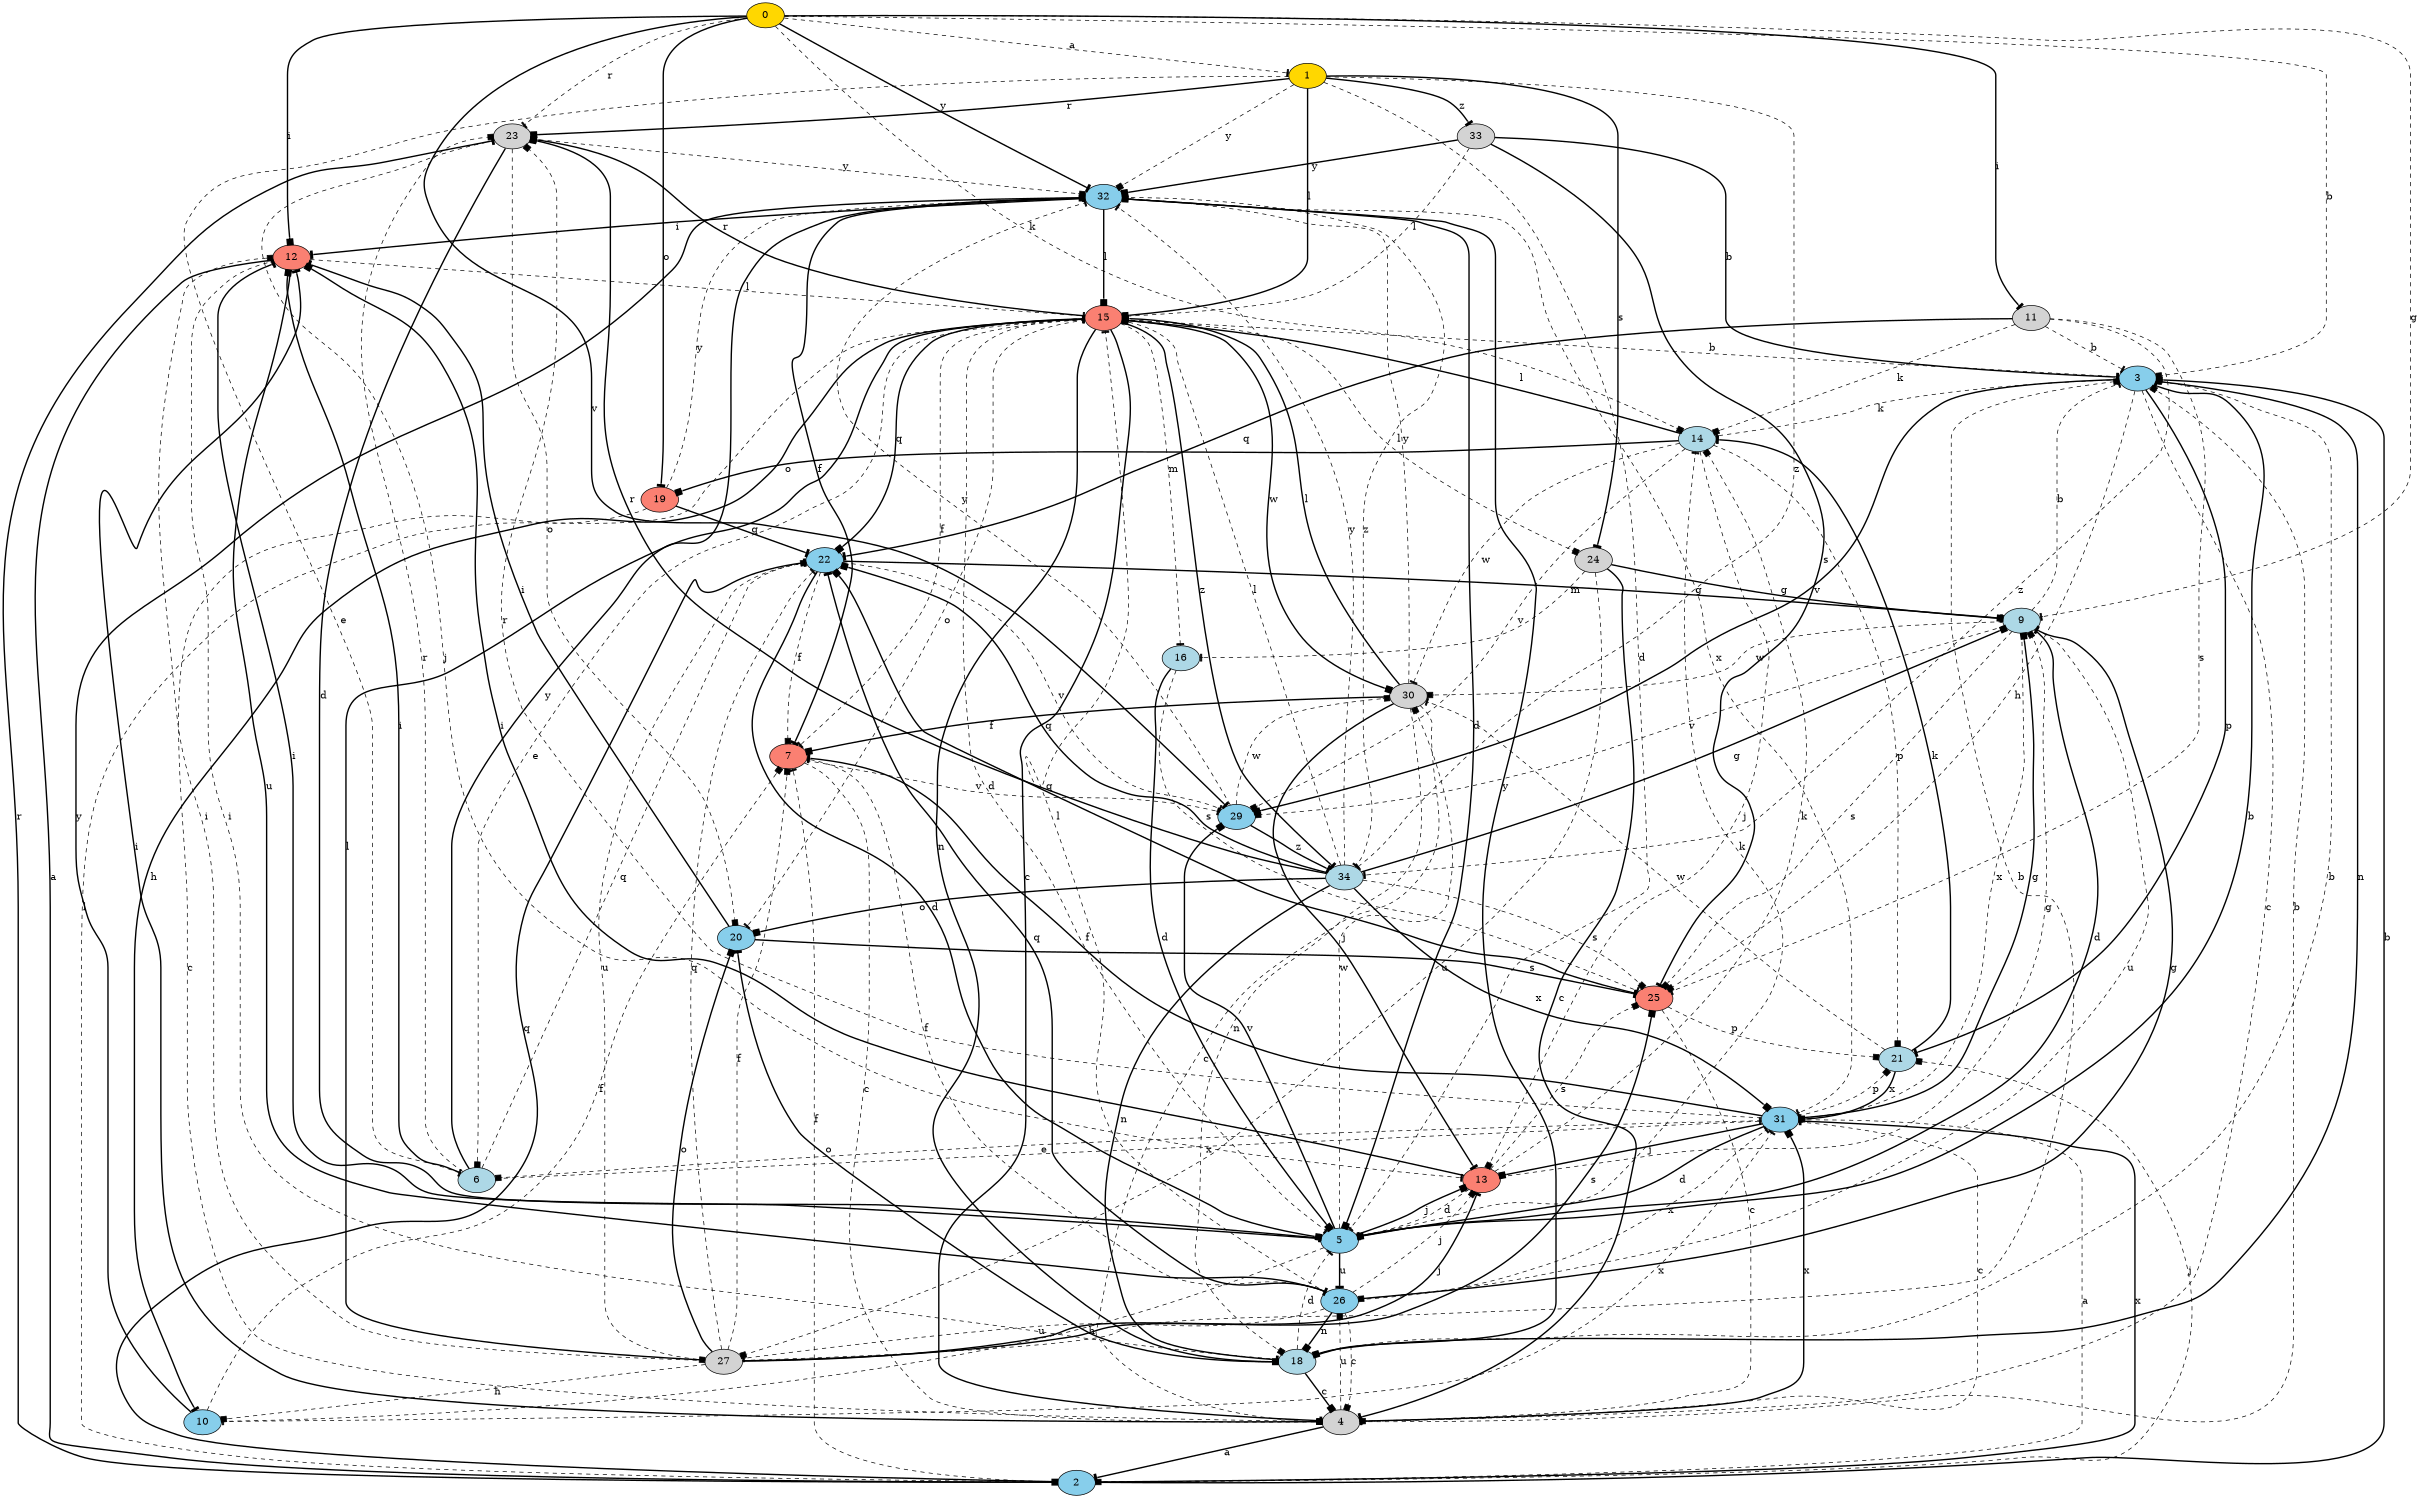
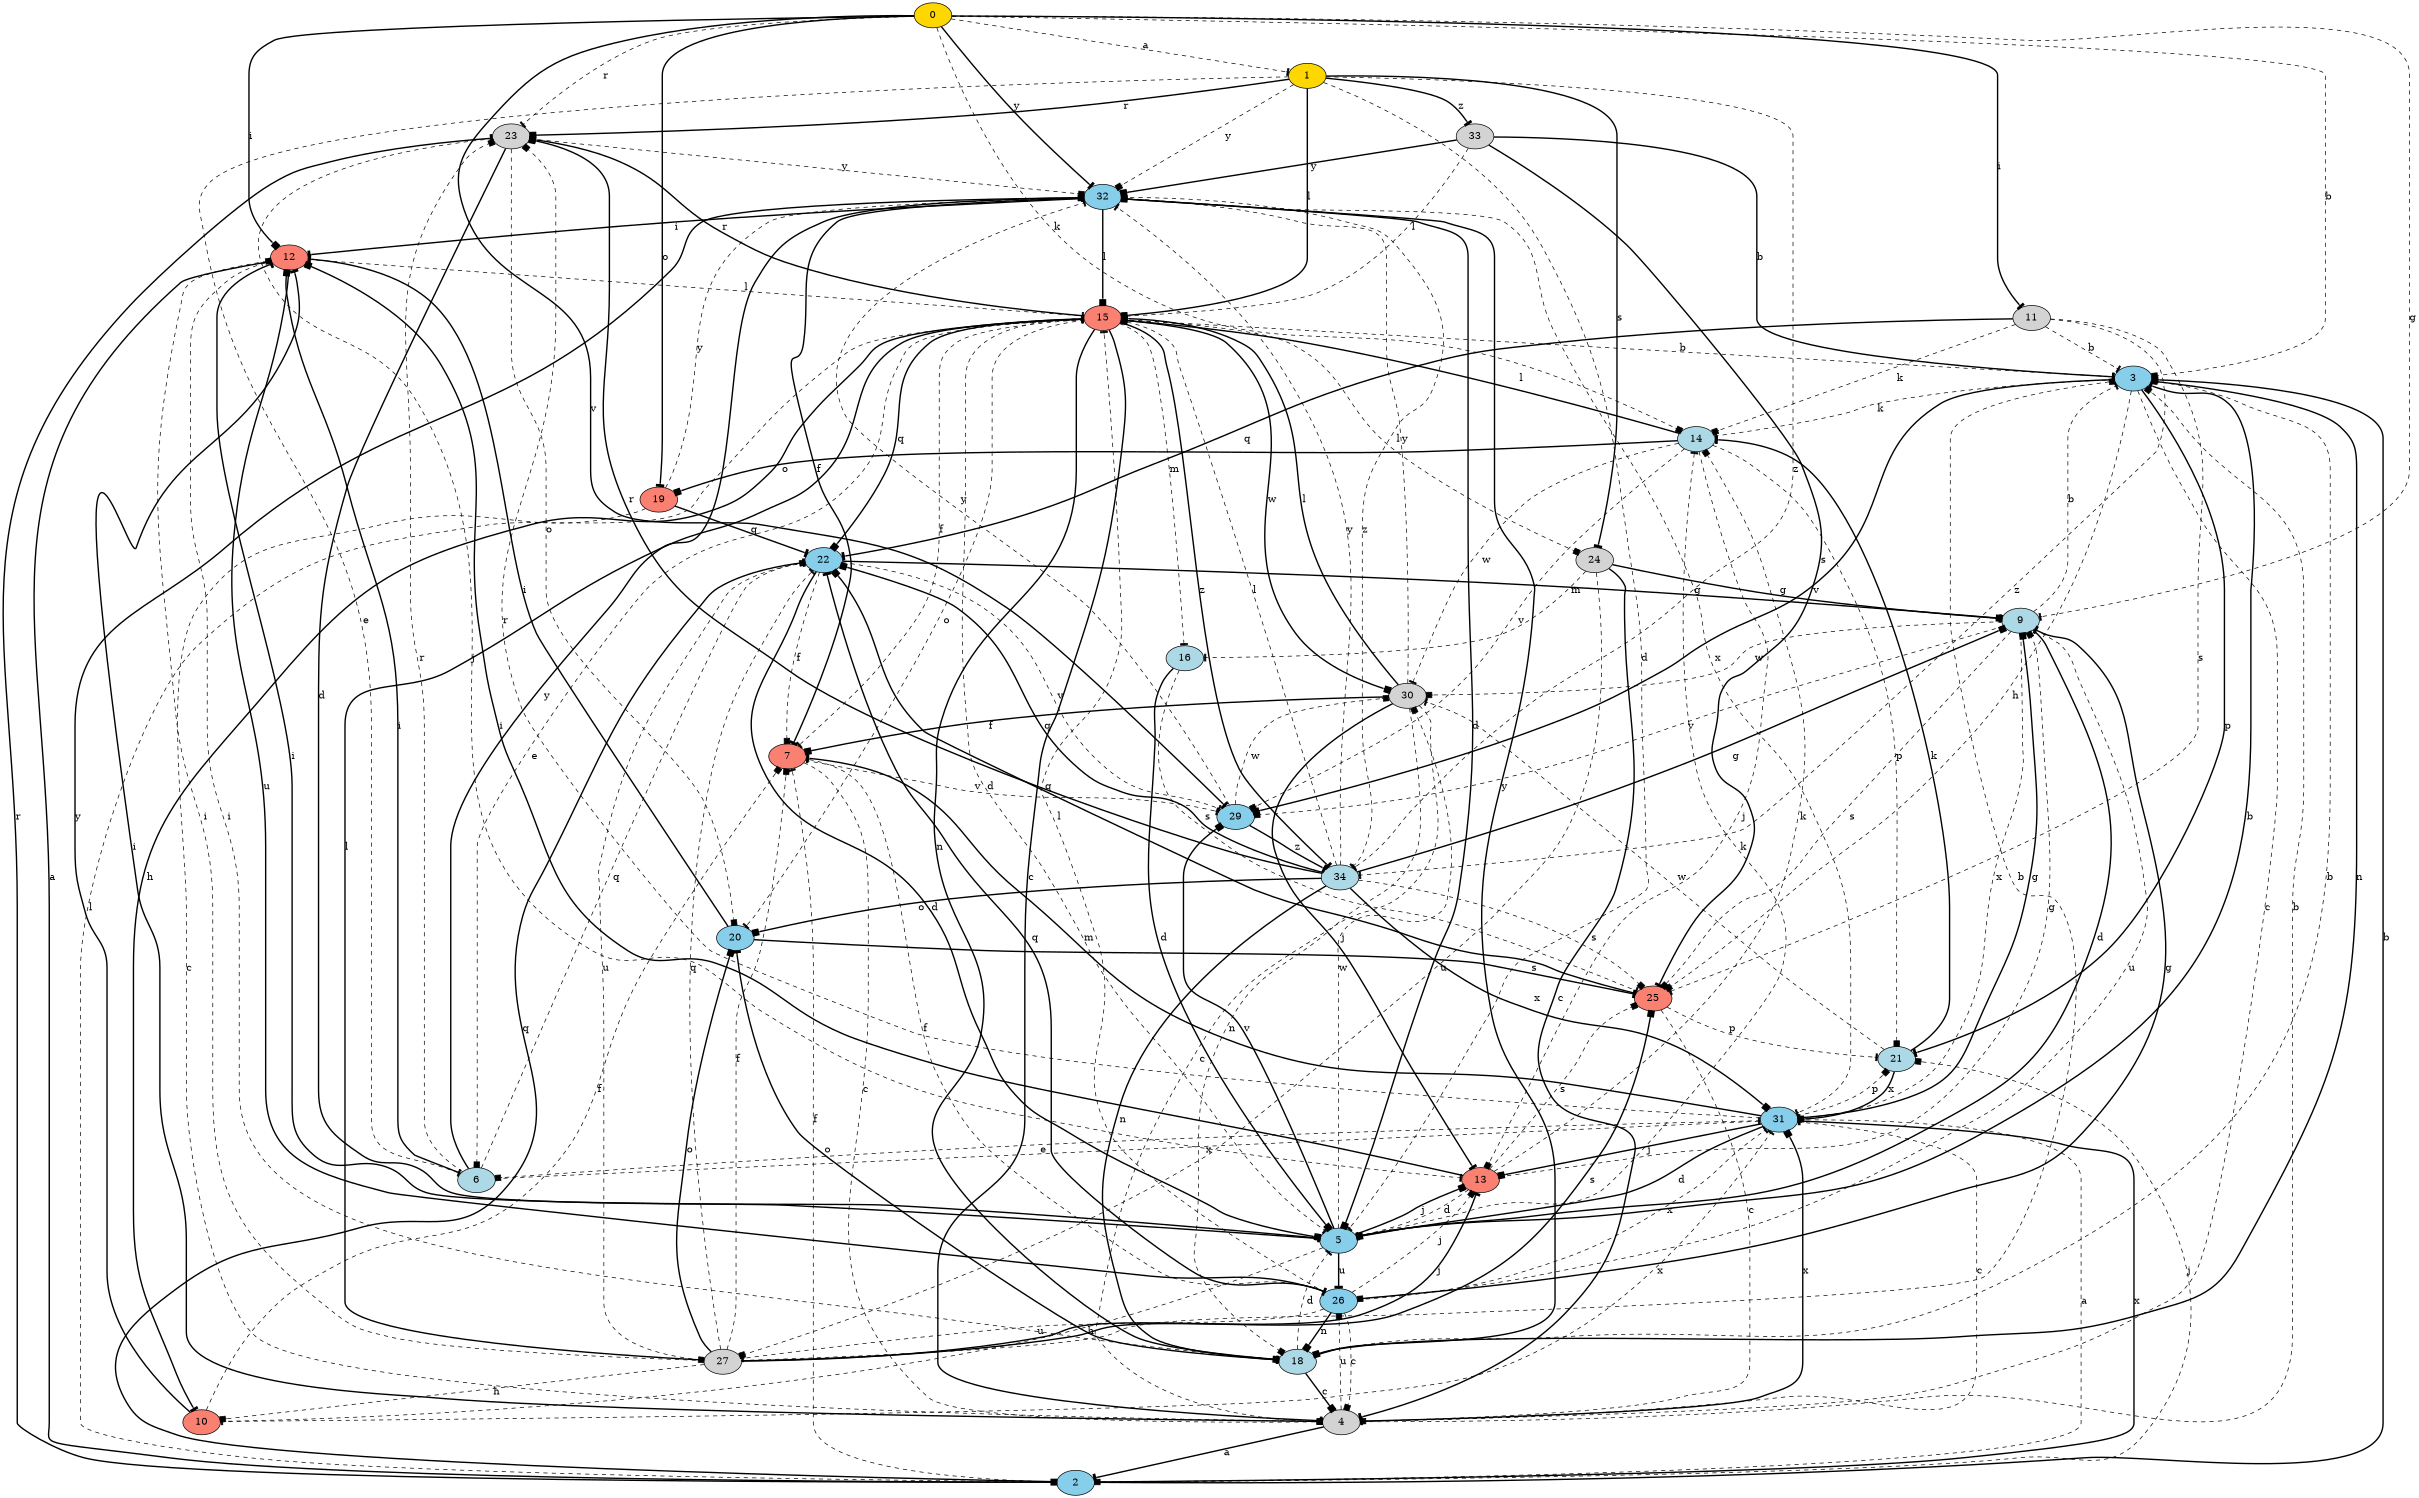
edge "31" -> "7": label "f" -> "m"
edge "25" -> "21": arrowhead box -> tee
node "10": fillcolor skyblue -> salmon
